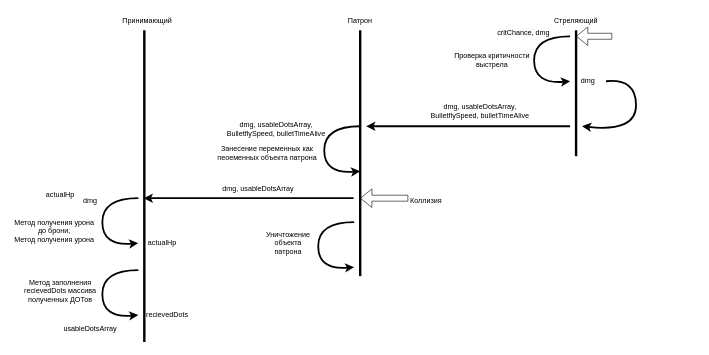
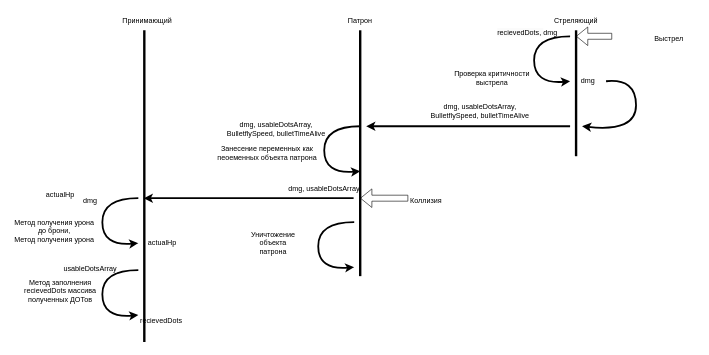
node "critChance, dmg": label "critChance, dmg" -> "recievedDots, dmg"
node "Выстрел": added
node "Проверка критичности выстрела": moved (492, 60) -> (492, 78)
node "dmg, usableDotsArray": moved (258, 189) -> (324, 189)
node "Уничтожение объекта патрона": moved (288, 243) -> (273, 243)
node "recievedDots": moved (168, 315) -> (162, 321)
node "usableDotsArray": moved (90, 333) -> (90, 273)
